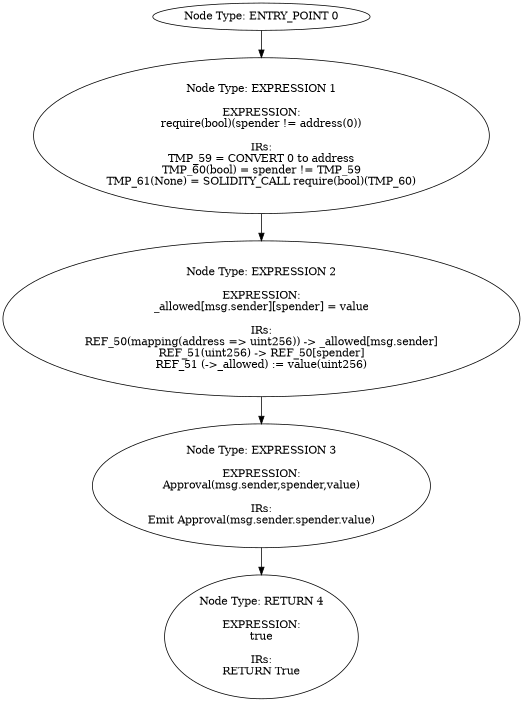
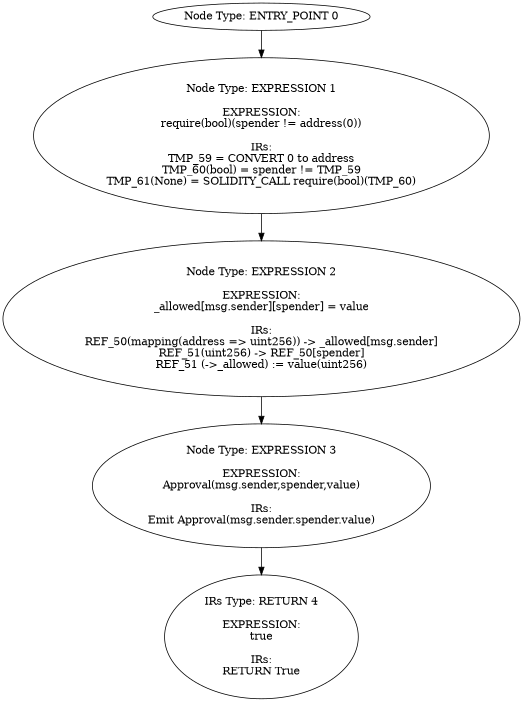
node "Node Type: RETURN 4 EXPRESSION: true IRs: RETURN True": label "Node Type: RETURN 4 EXPRESSION: true IRs: RETURN True" -> "IRs Type: RETURN 4 EXPRESSION: true IRs: RETURN True"
